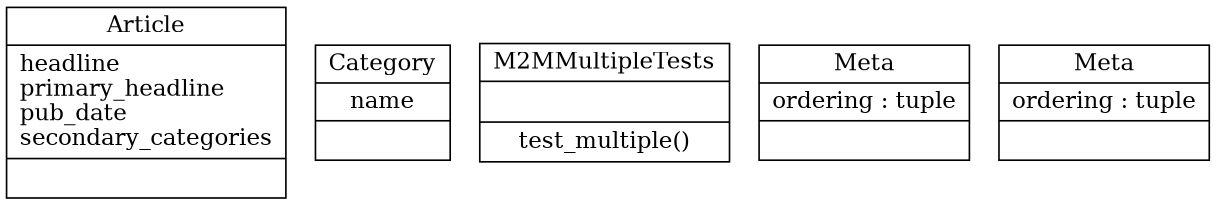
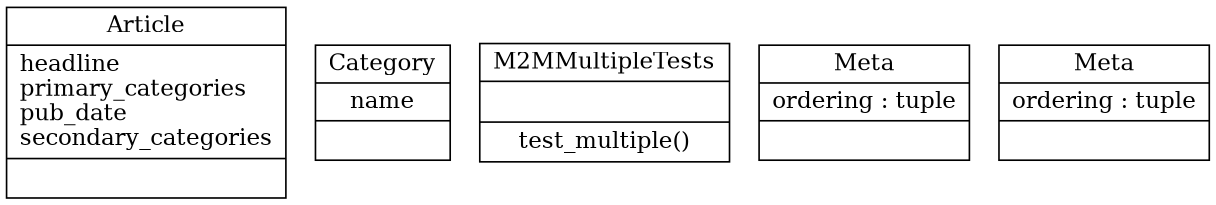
node "Article": text "primary_headline" -> "primary_categories"
